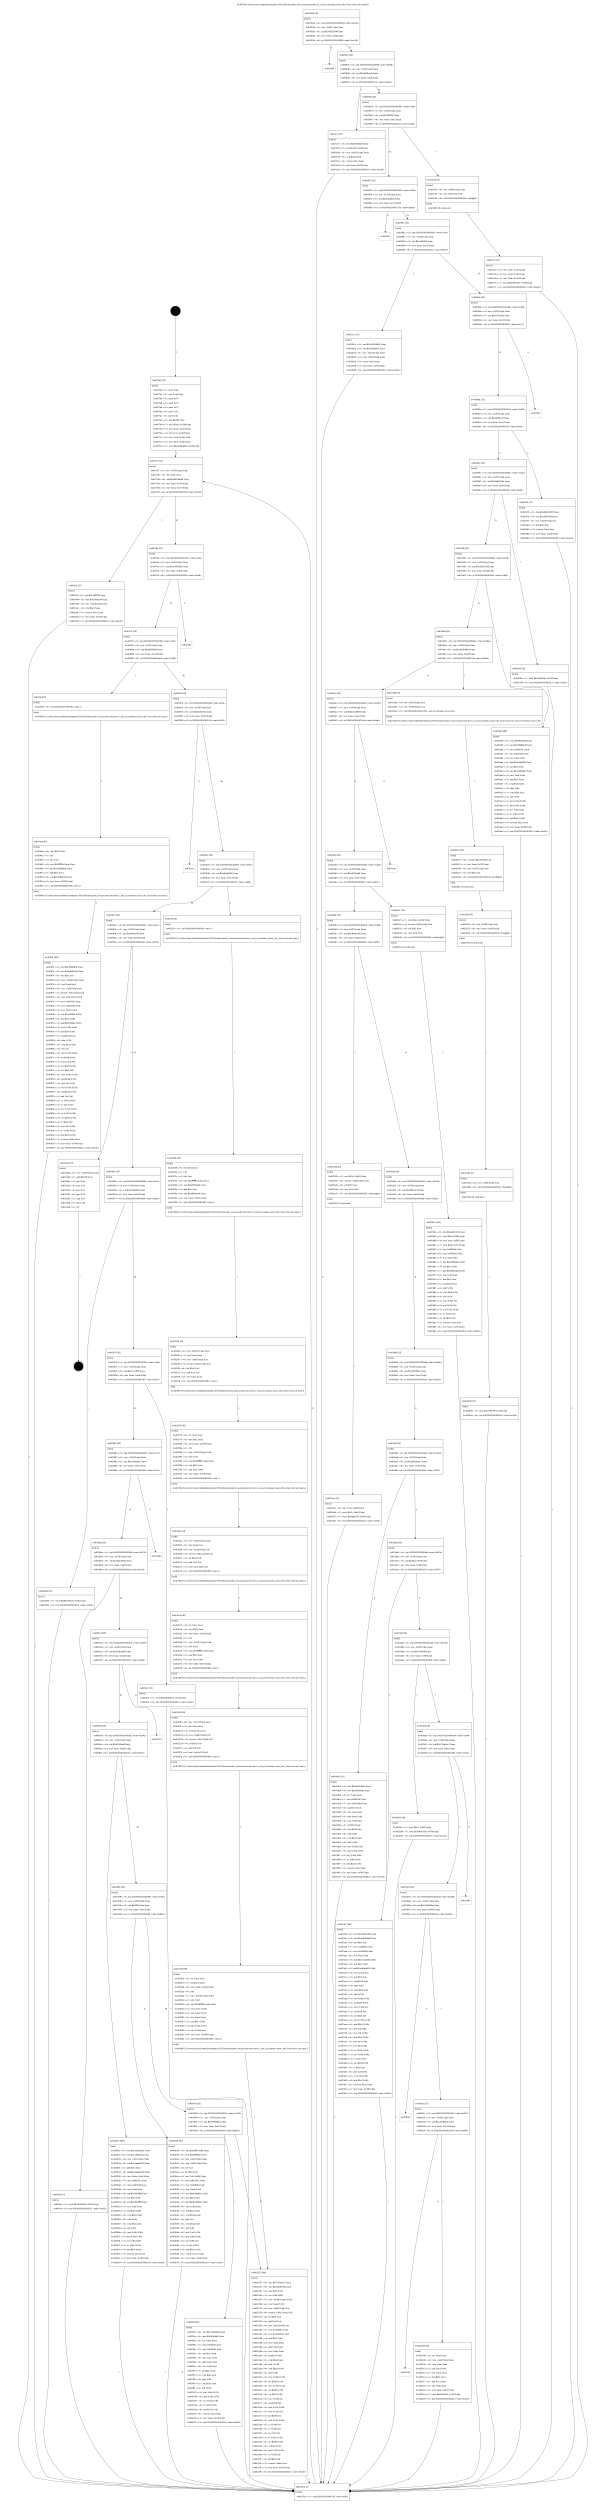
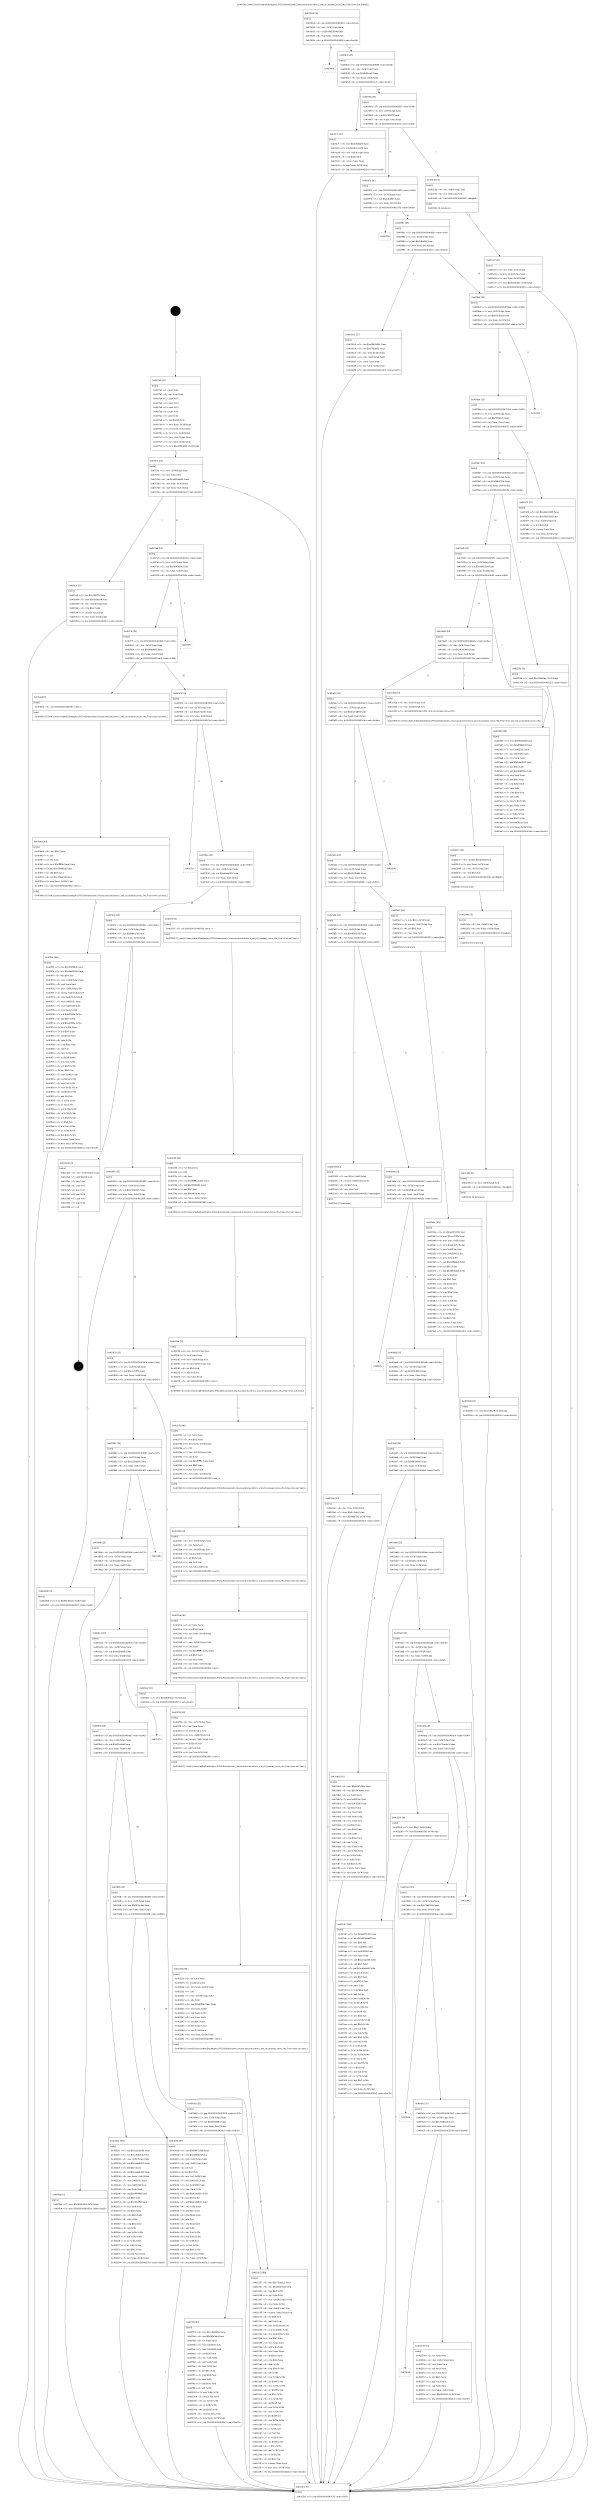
node "0x401b5a": added
